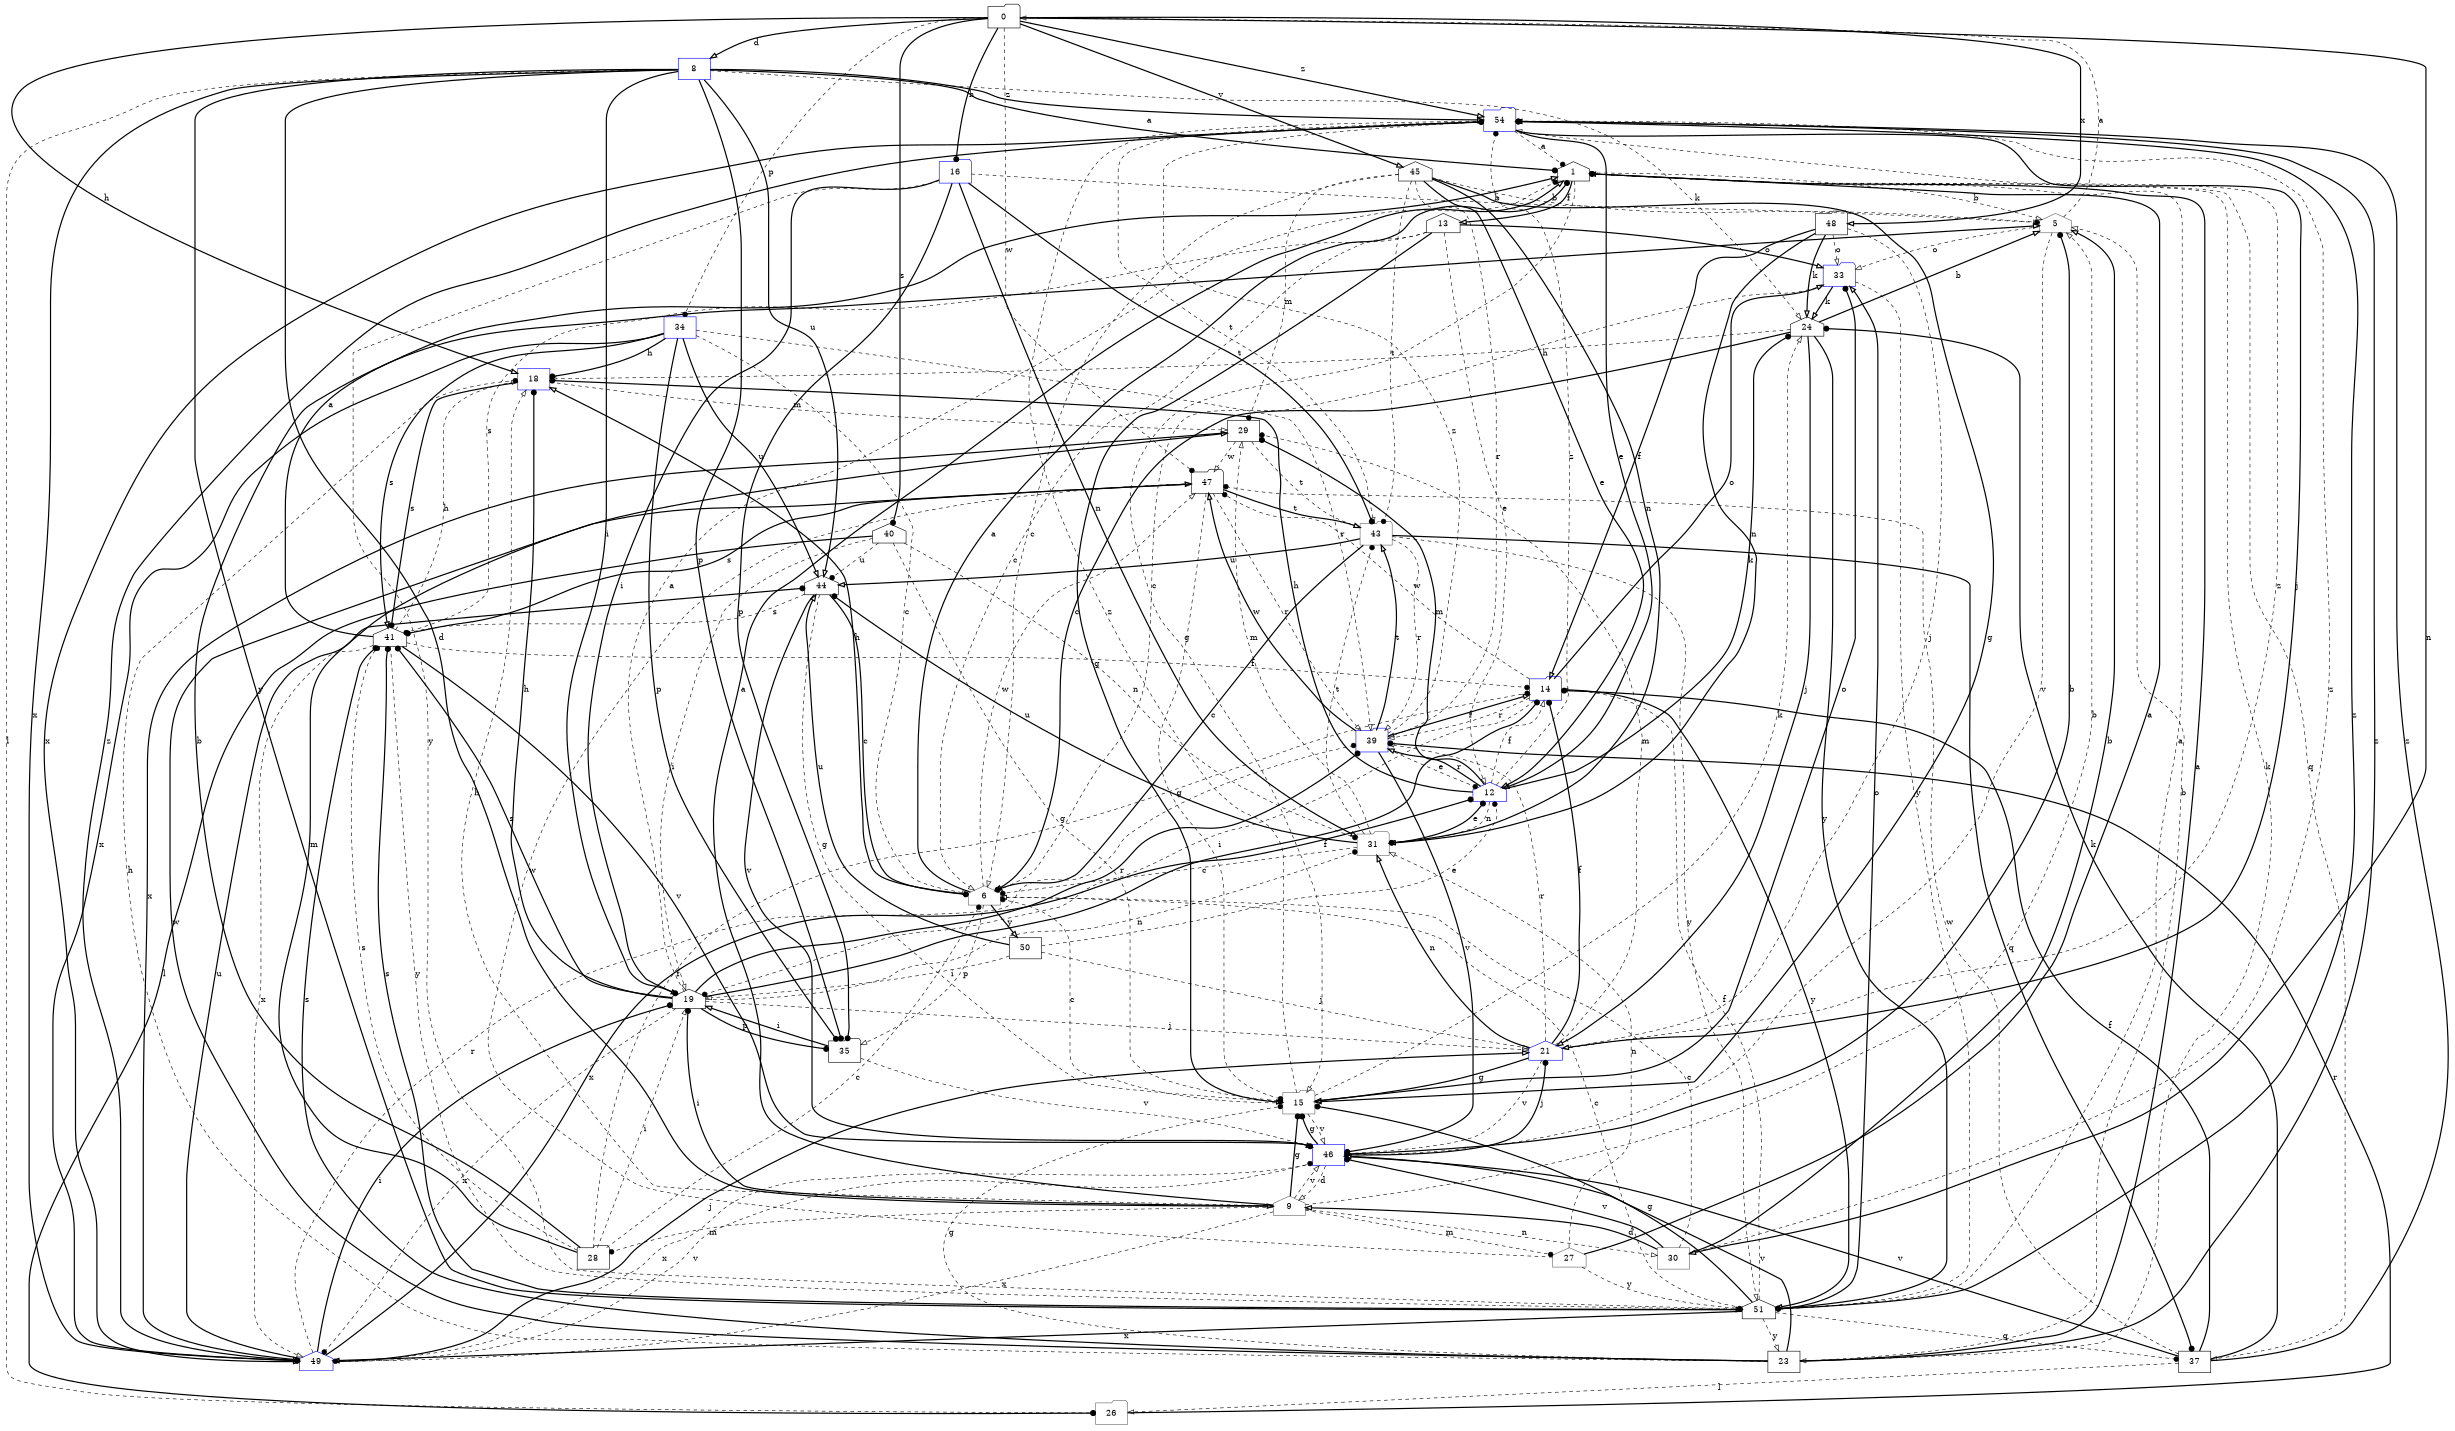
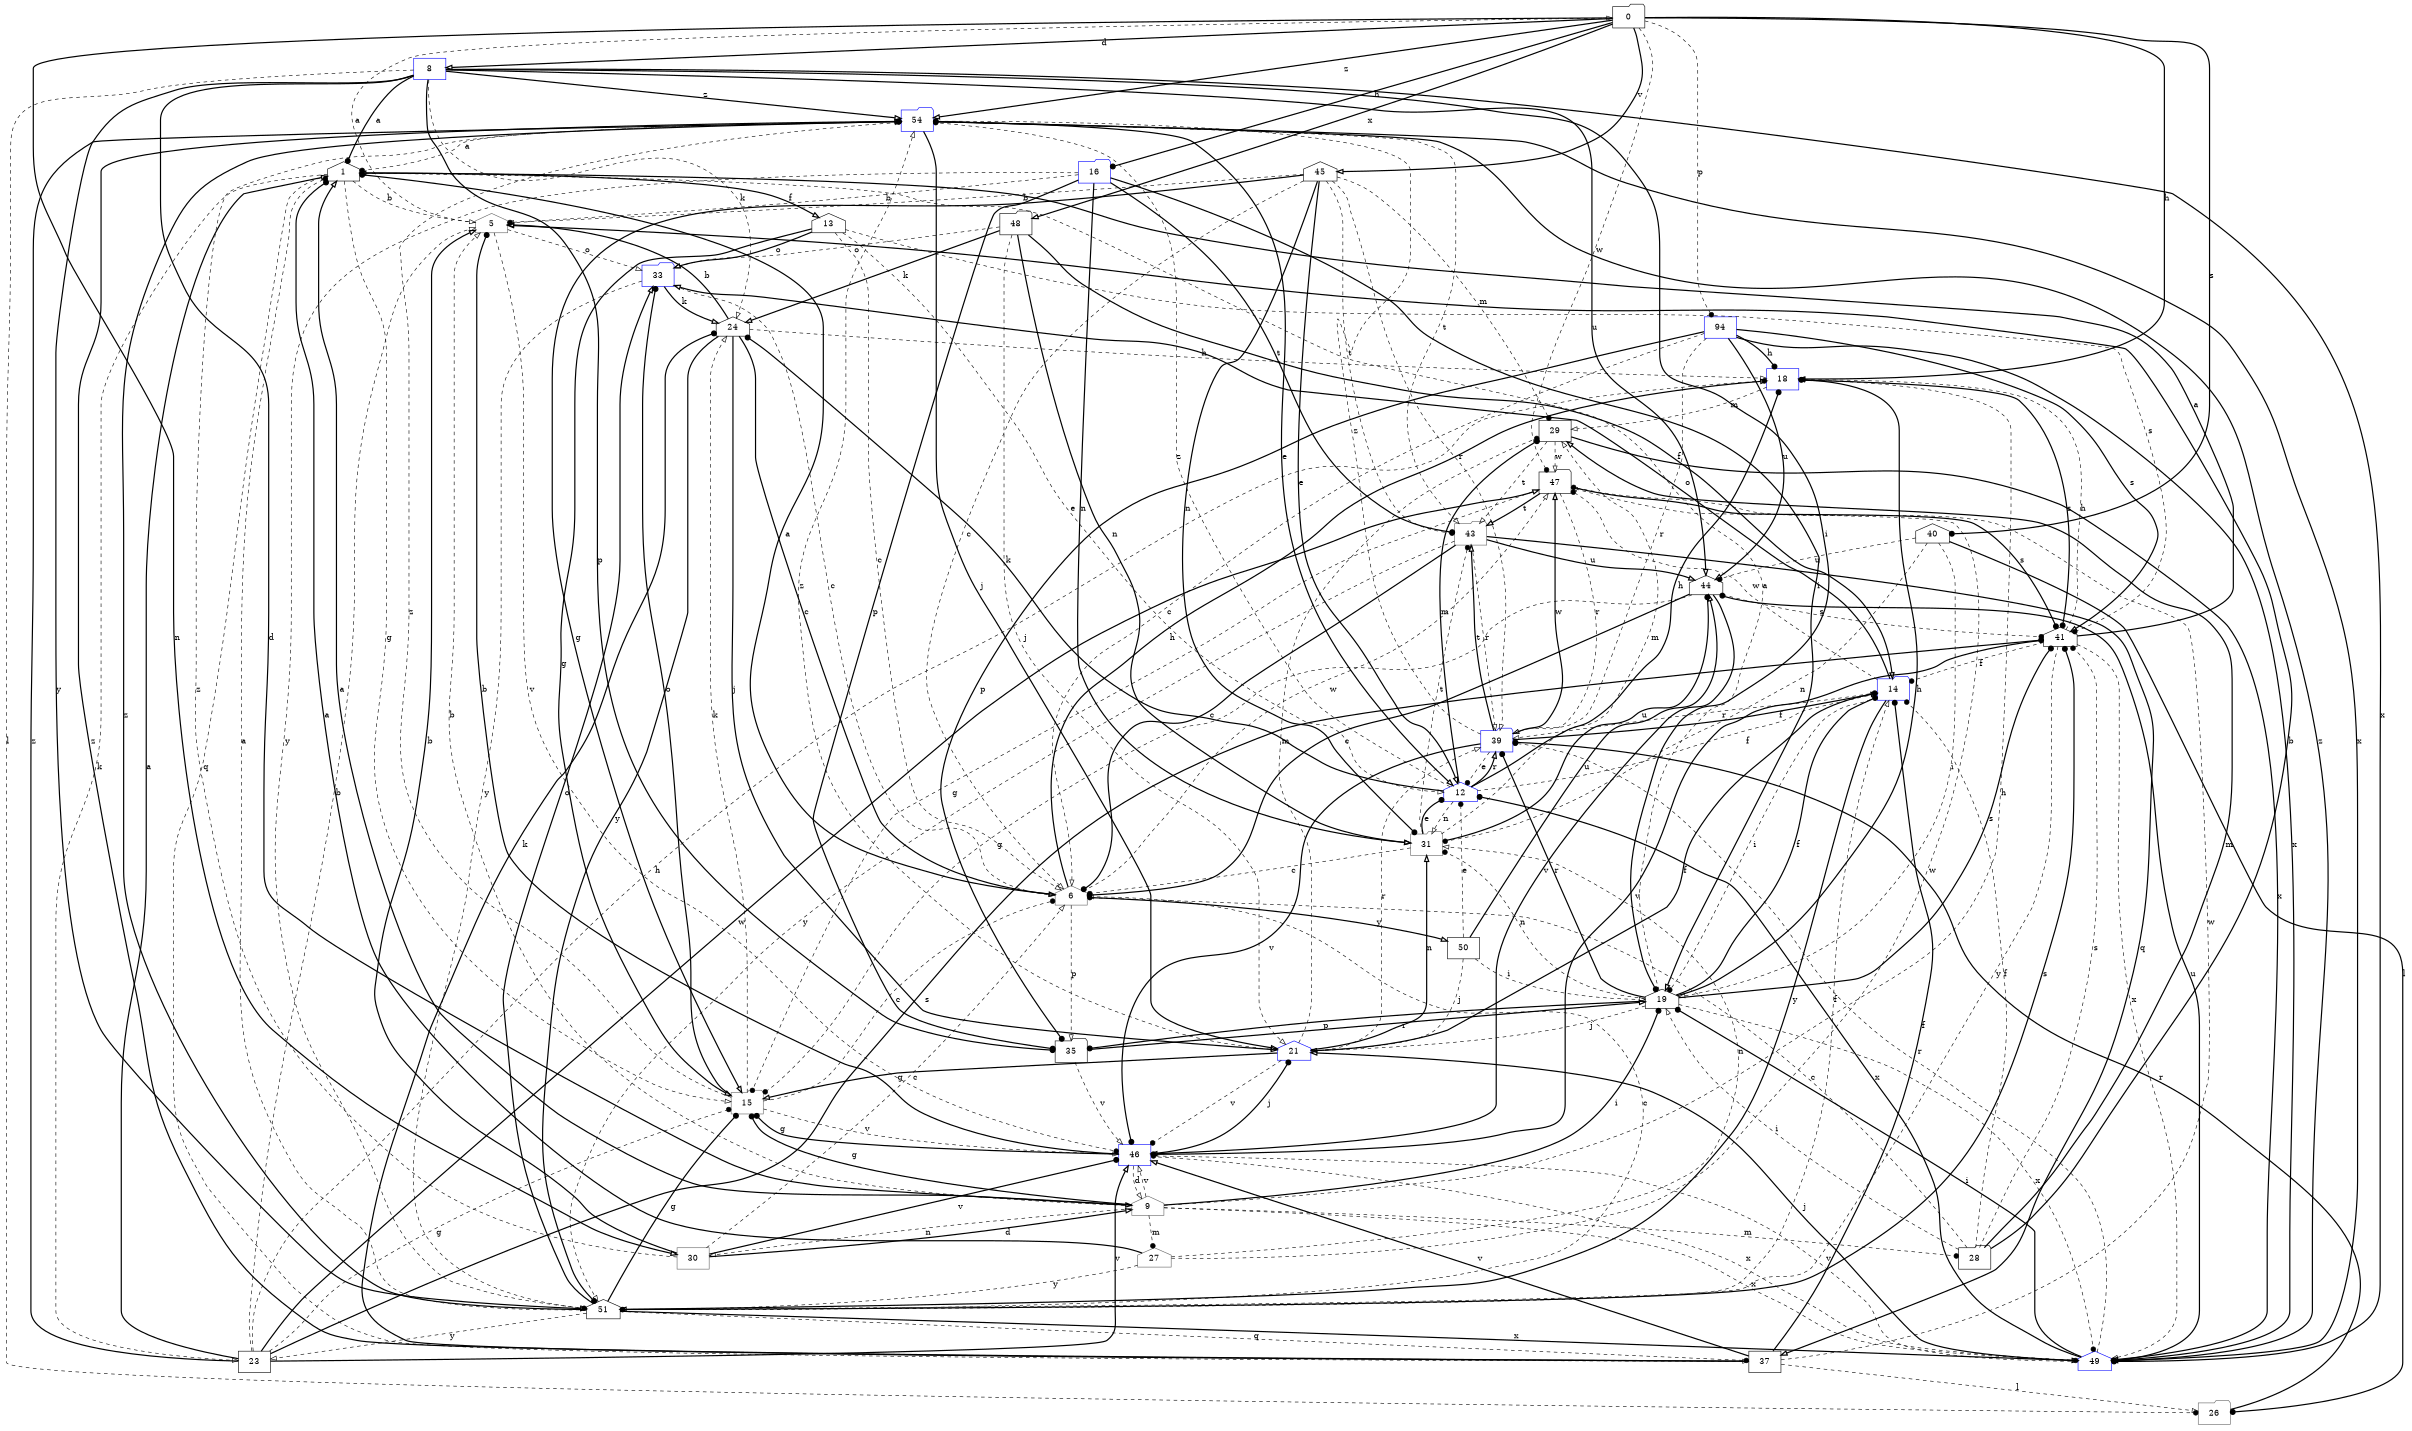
node "34": label "34" -> "94"
edge "43" -> "37": arrowhead dot -> onormal
edge "40" -> "15": removed, label "g"
